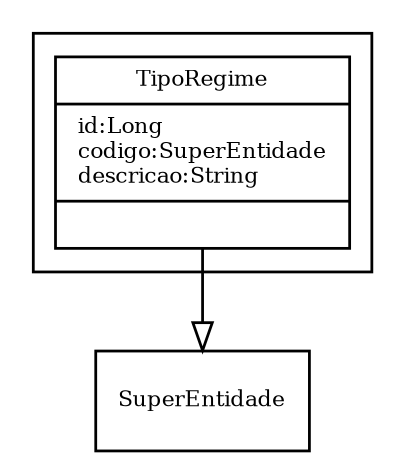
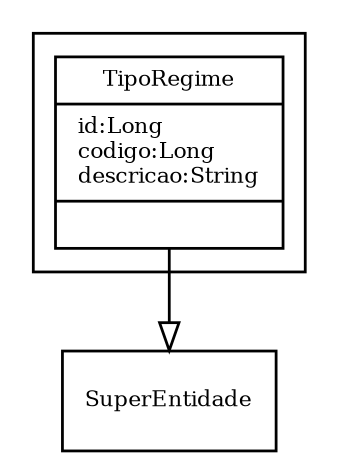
node "TipoRegime": text "codigo:SuperEntidade" -> "codigo:Long"
